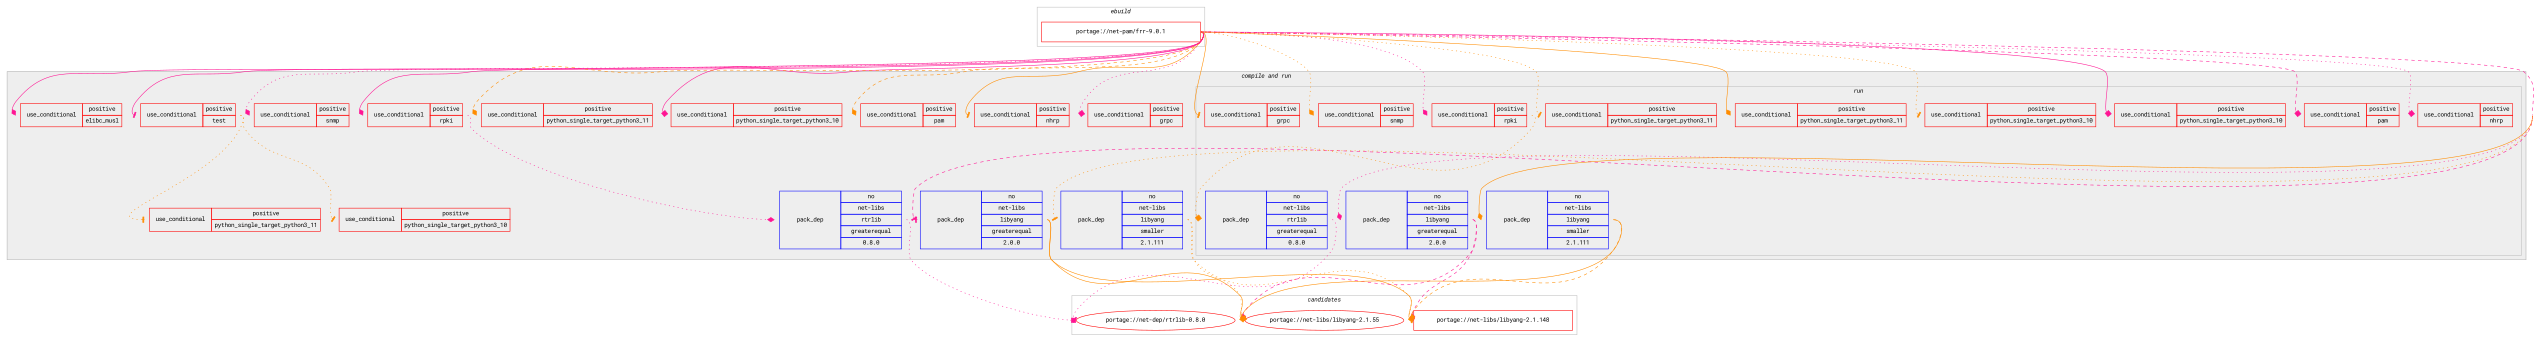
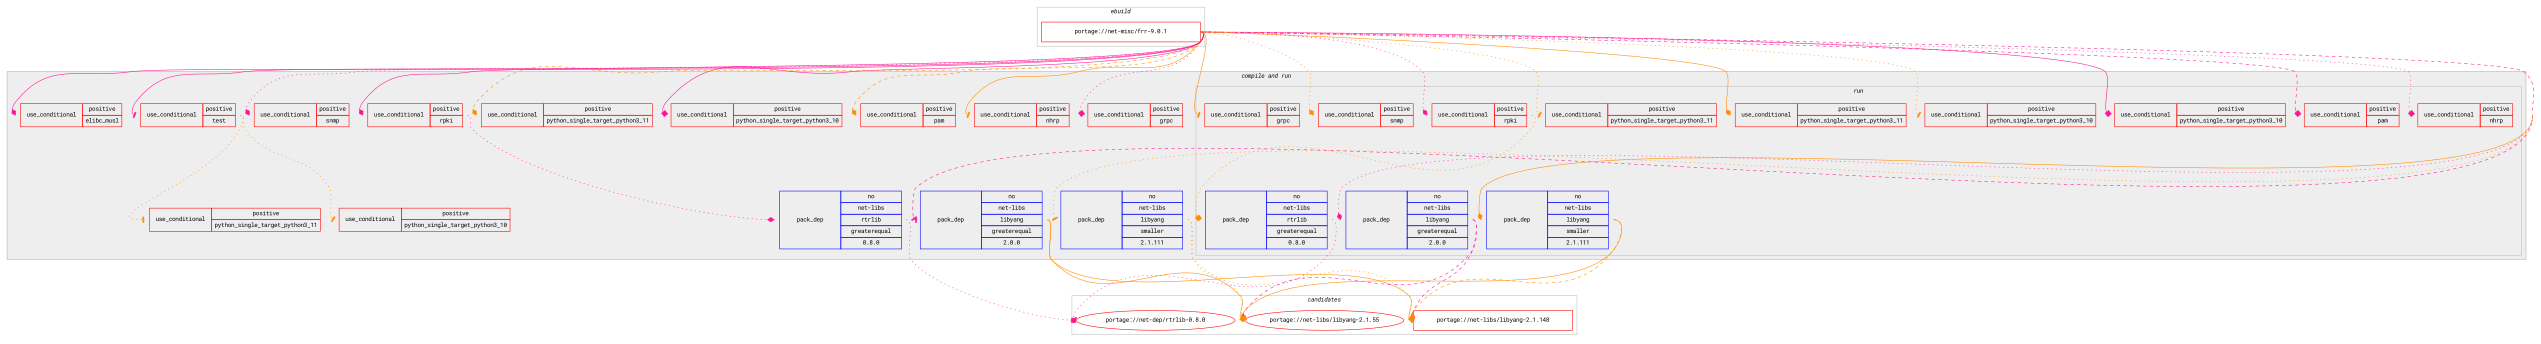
node "portage://net-pam/frr-9.0.1": label "portage://net-pam/frr-9.0.1" -> "portage://net-misc/frr-9.0.1"
